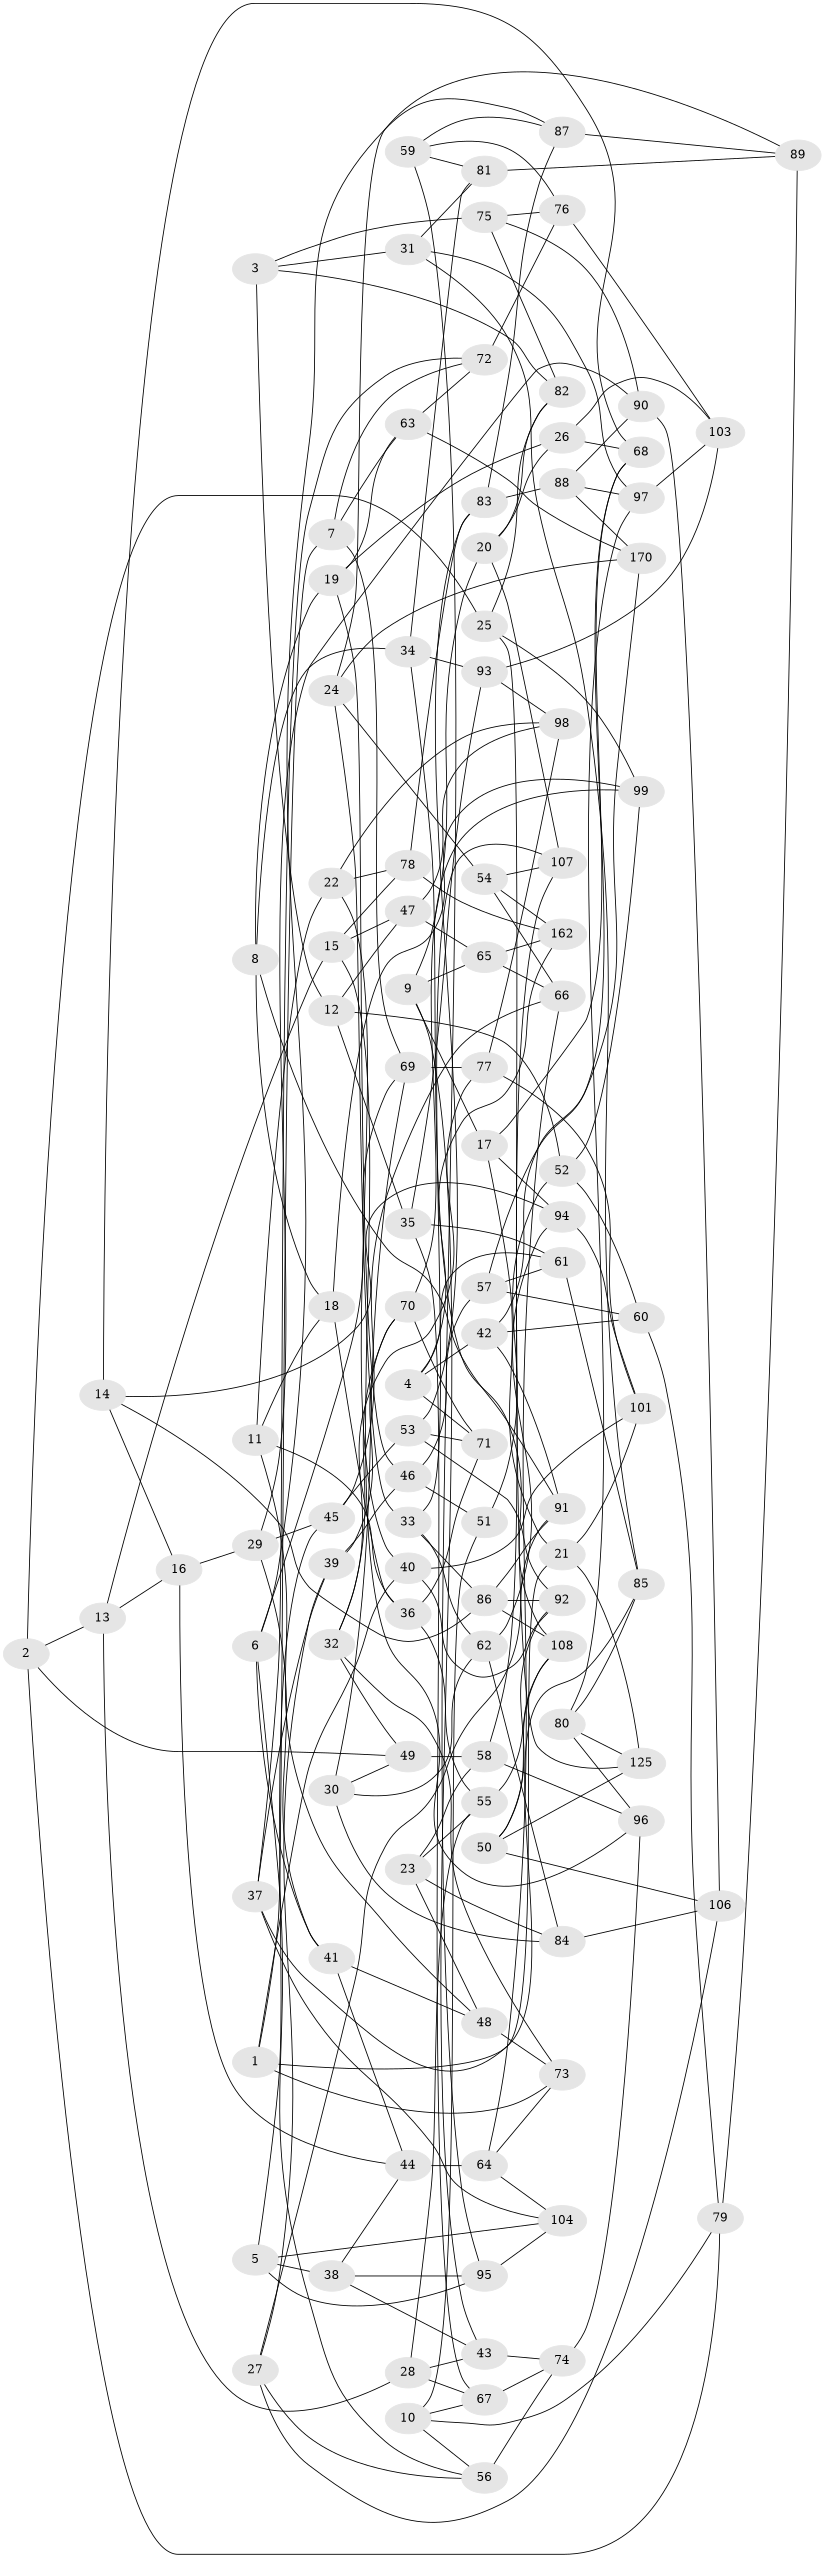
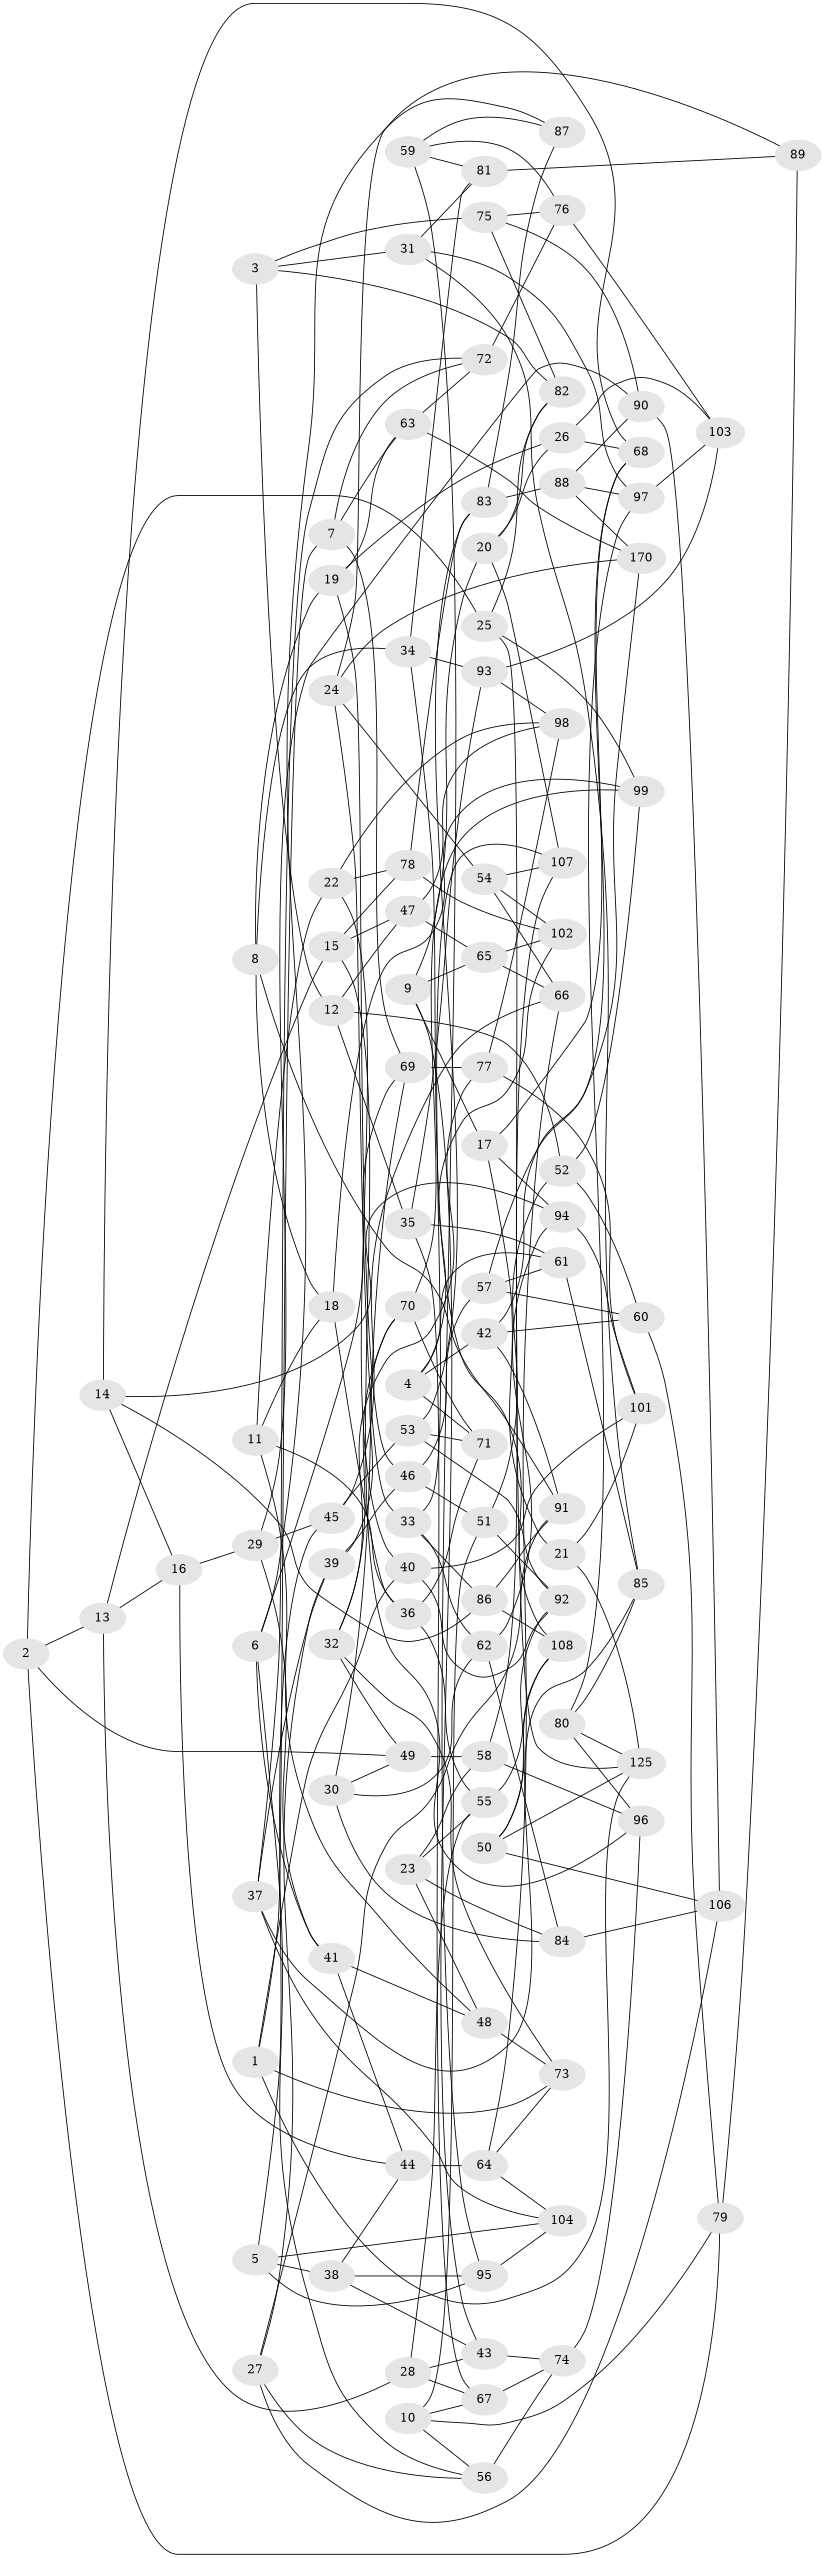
edge "87" -- "89": removed
node "162": label "162" -> "102"
edge "86" -- "92": now "51" -- "92"
edge "21" -- "1": now "125" -- "1"
